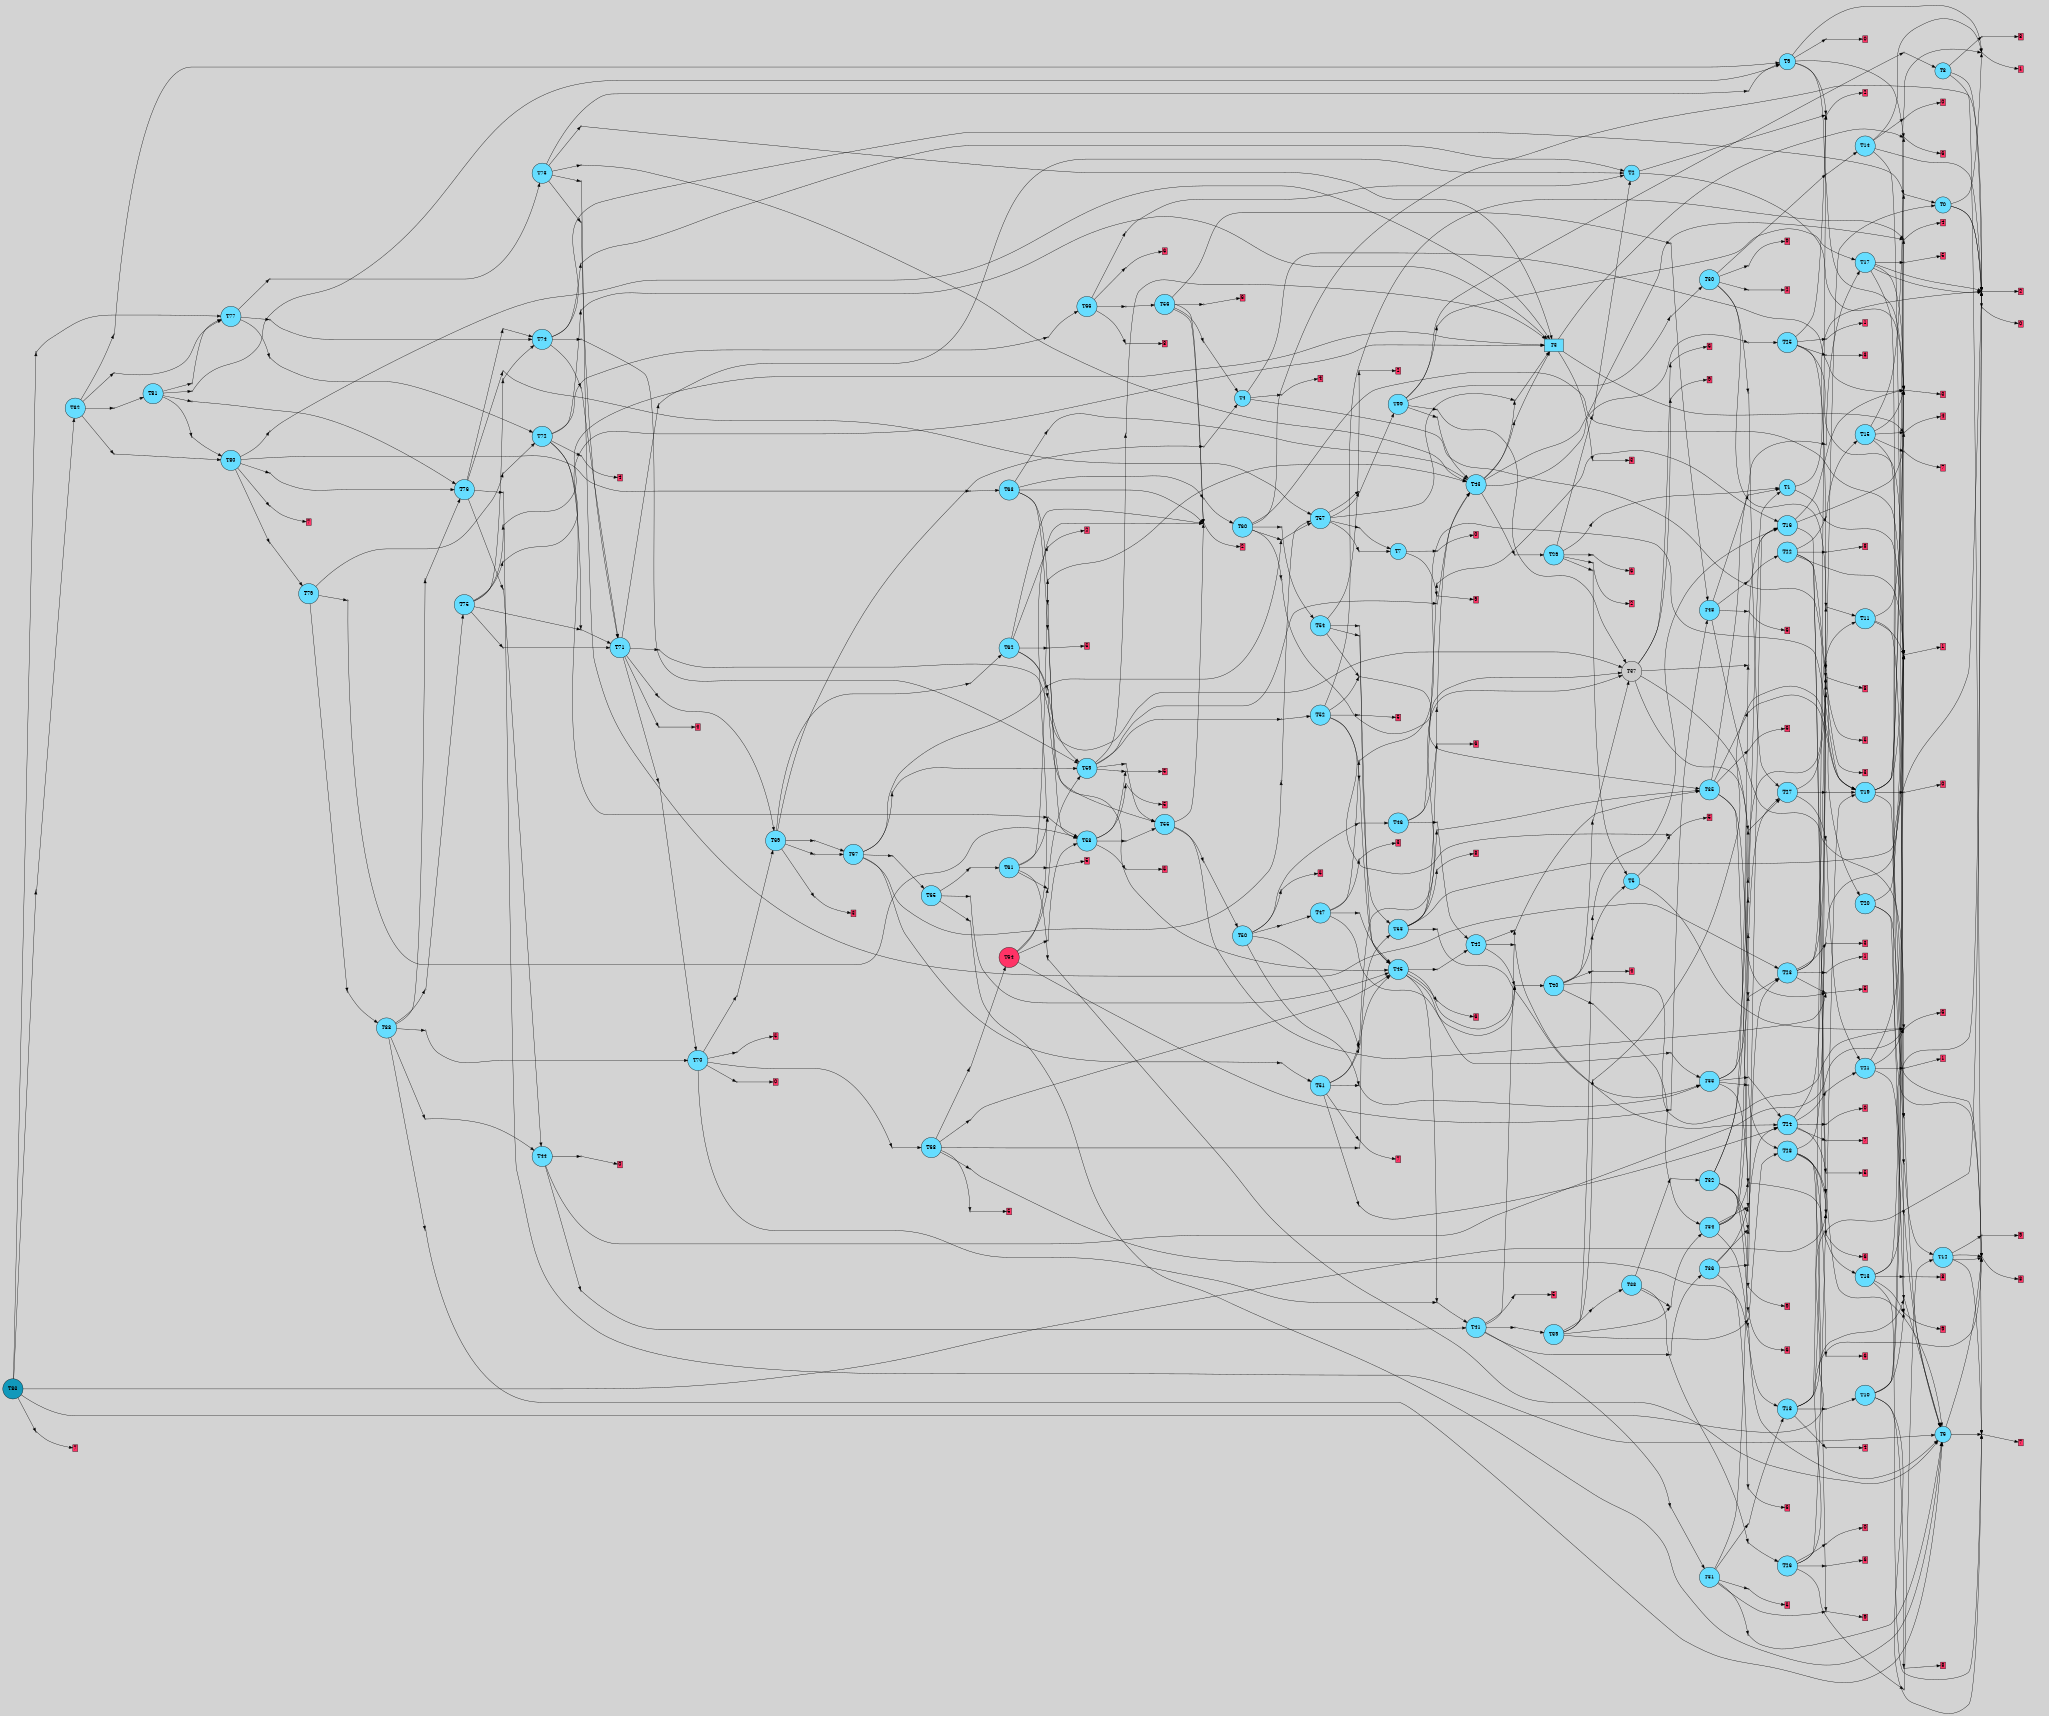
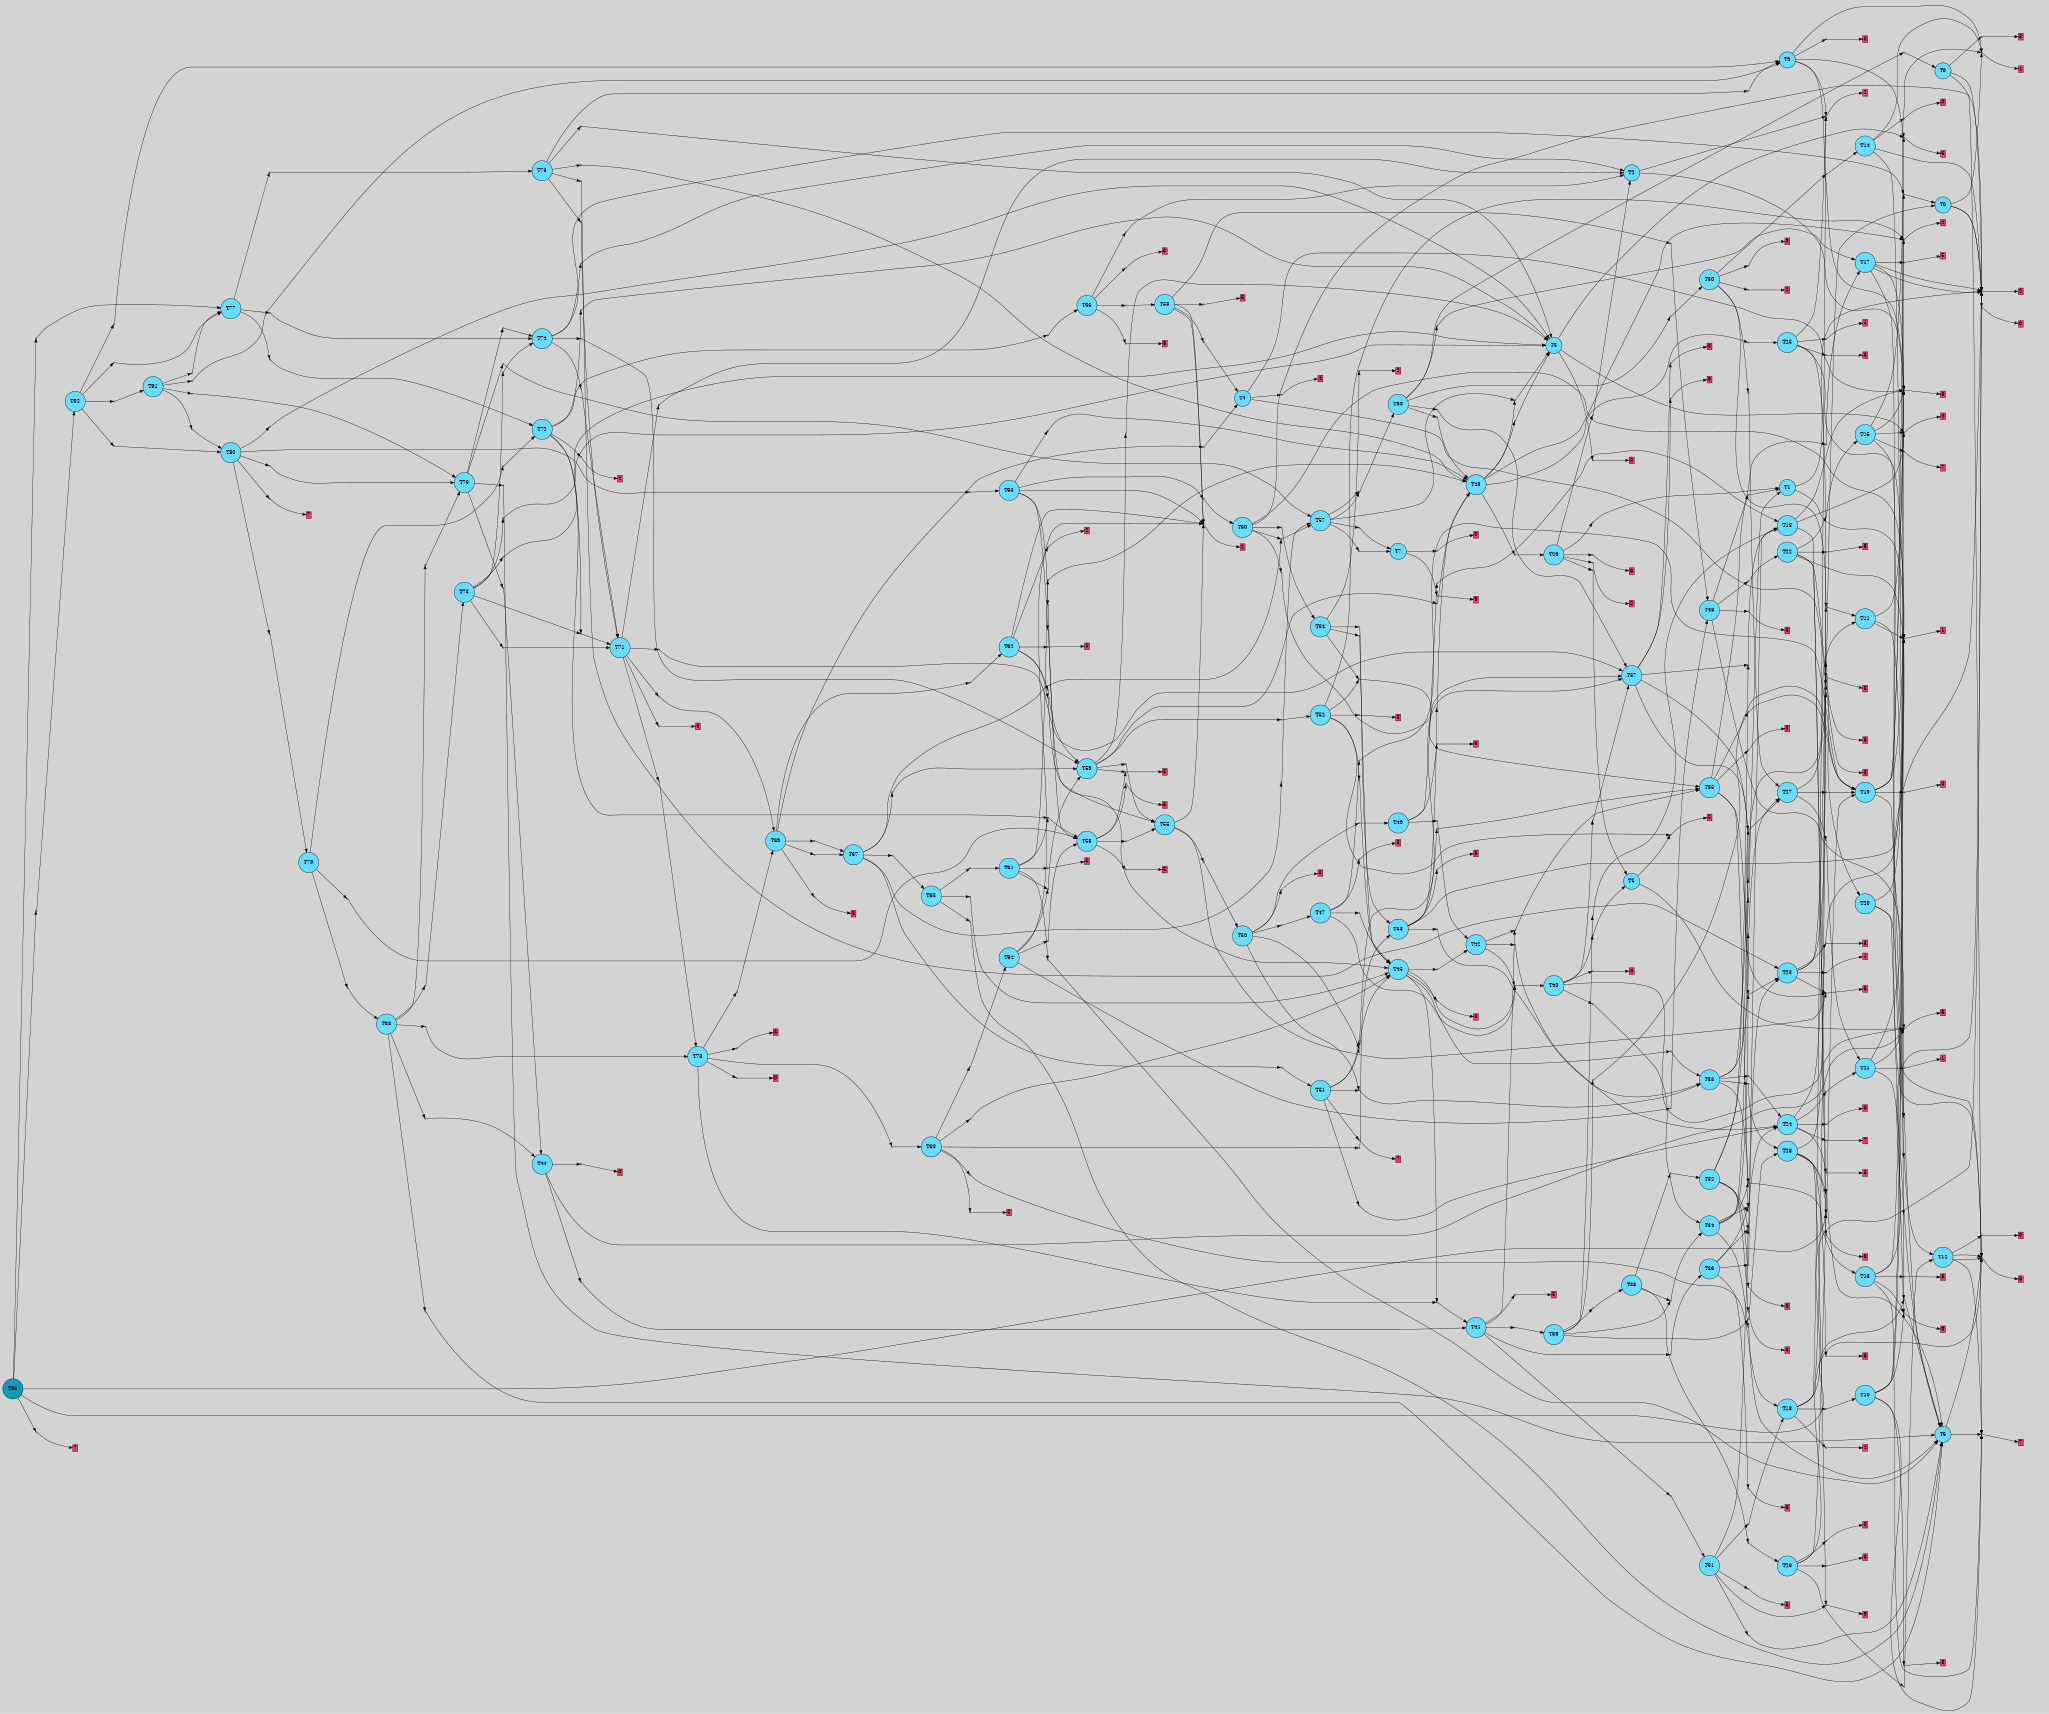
node "T3": shape box -> circle
node "T37": fillcolor #cccccc -> #66ddff
node "T46": label "T46" -> "T49"
node "T64": fillcolor #ff3366 -> #66ddff
